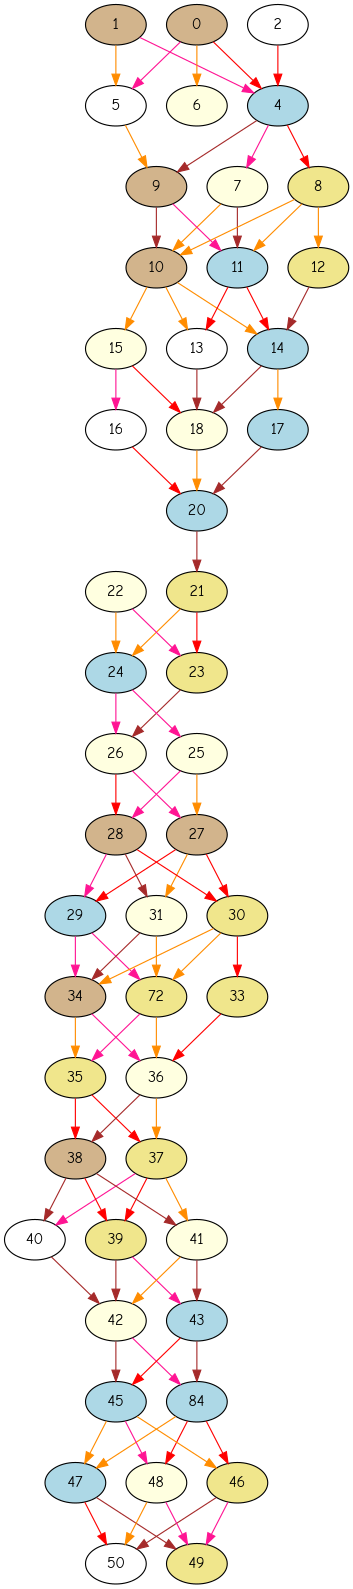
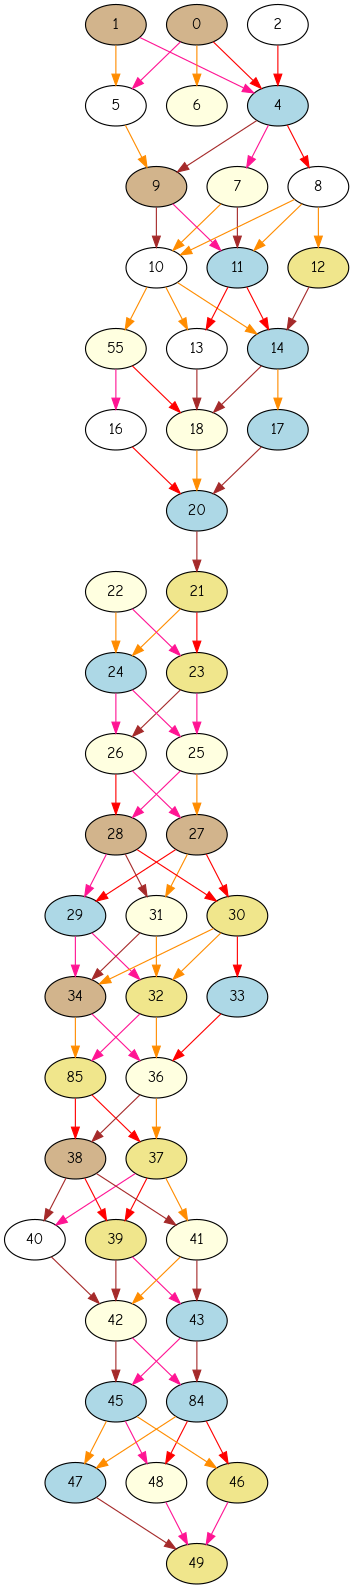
node "8": fillcolor khaki -> white
node "10": fillcolor tan -> white
node "15": label "15" -> "55"
edge "23" -> "25": added
node "72": label "72" -> "32"
node "33": fillcolor khaki -> lightblue
node "35": label "35" -> "85"
edge "43" -> "45": color red -> deeppink
node "50": removed
